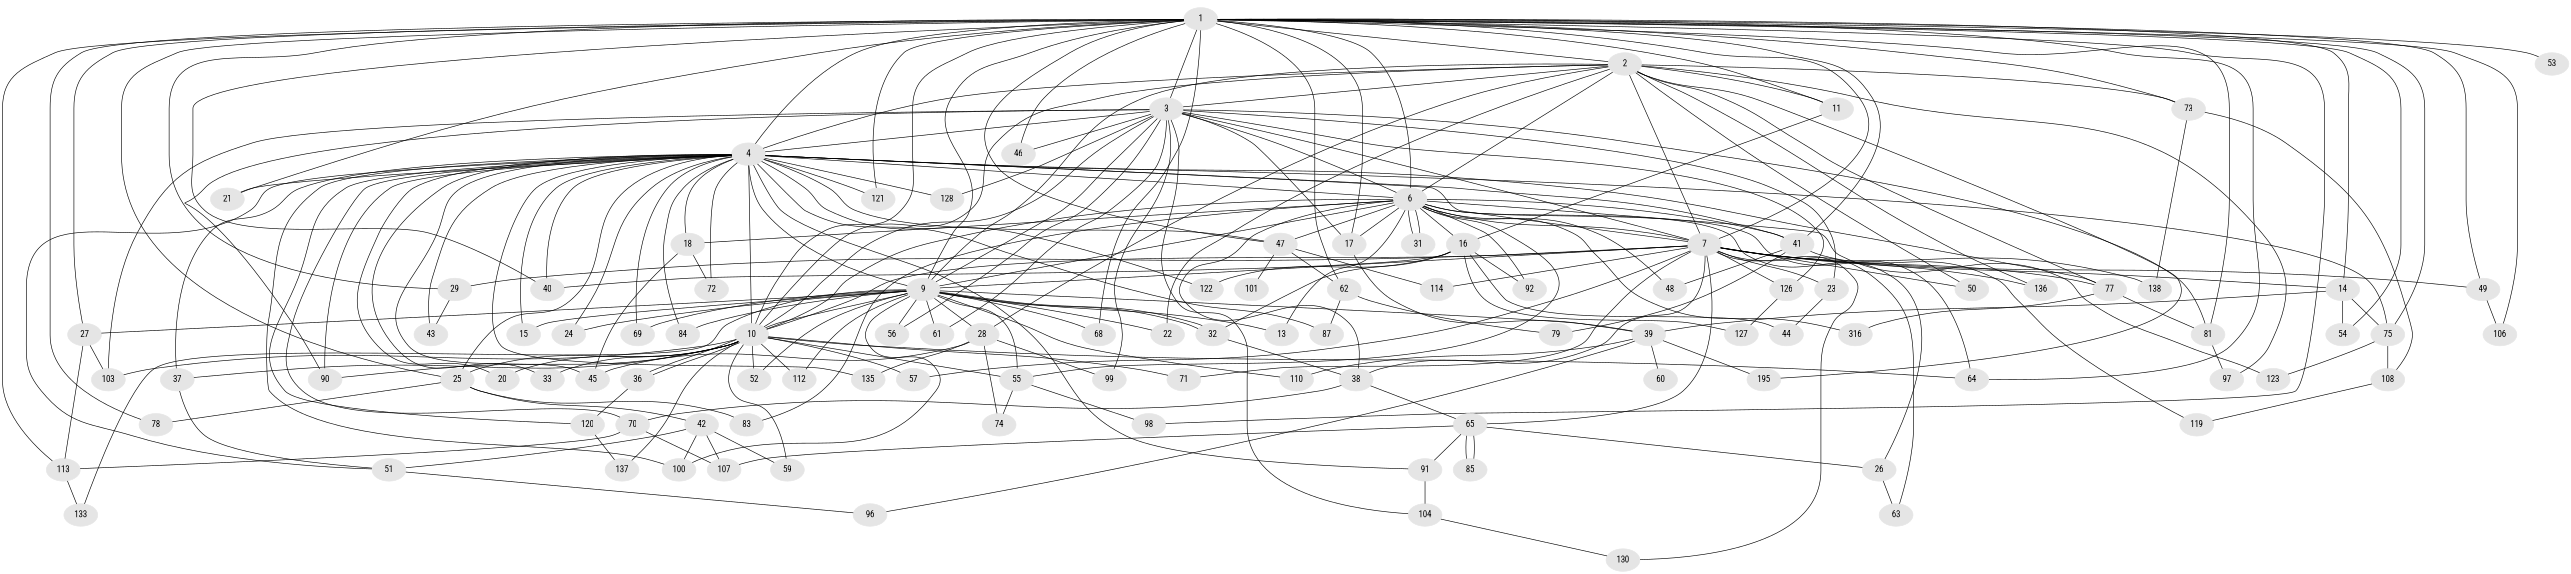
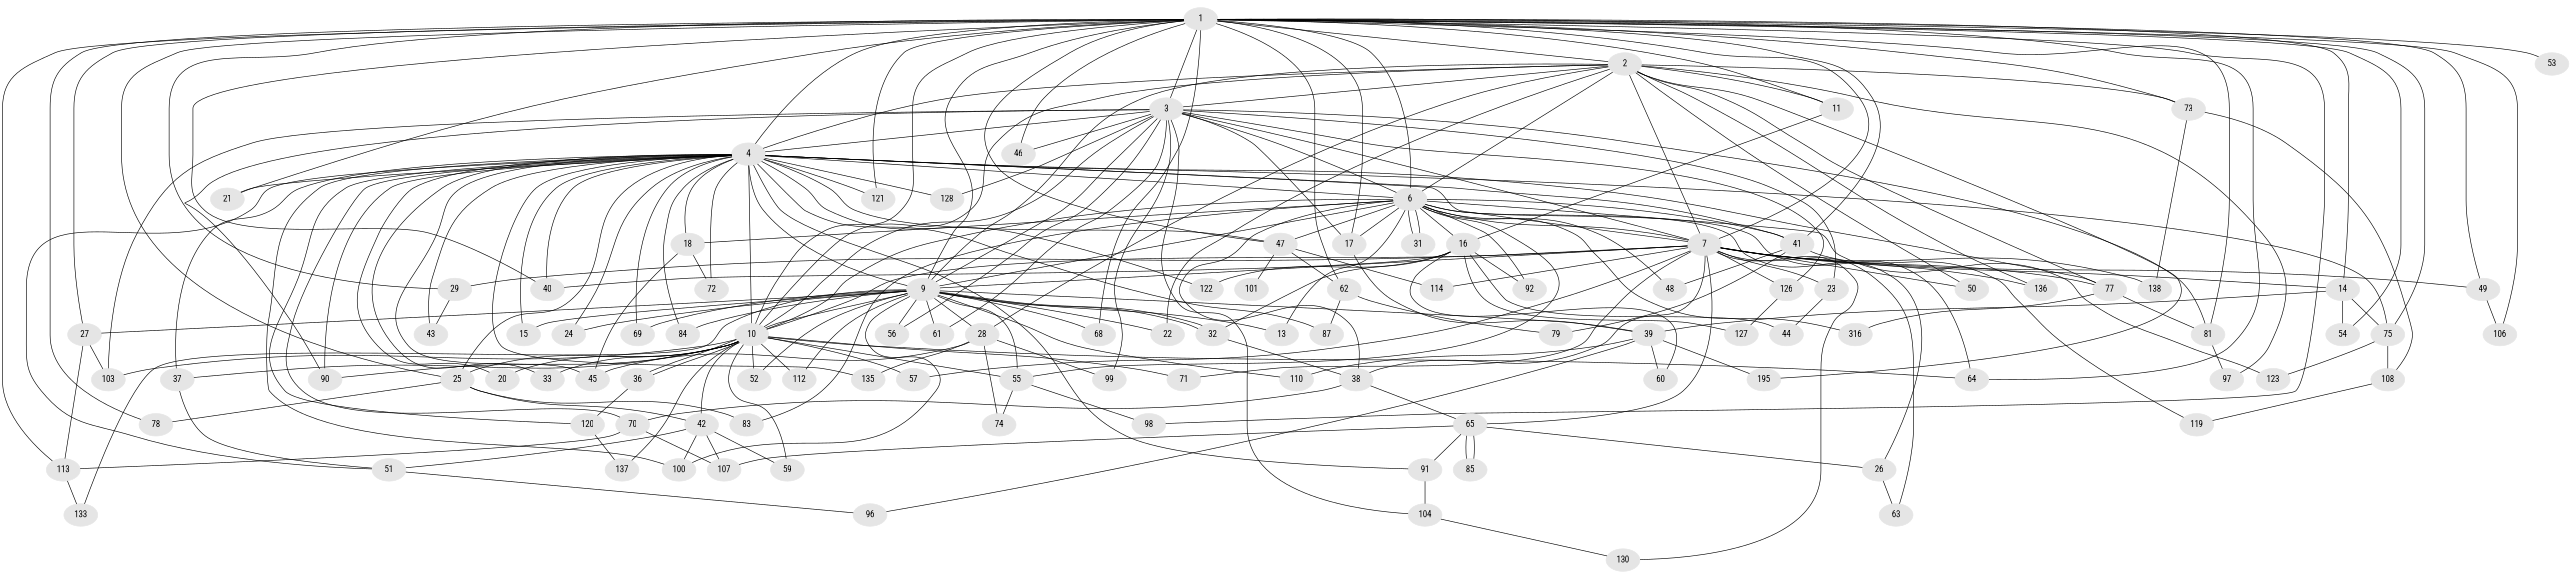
edge "16" -- "60": added
edge "10" -- "42": added
